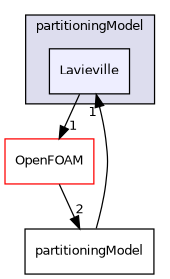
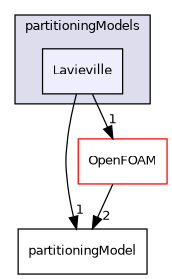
cluster "partitioningModel": label "partitioningModel" -> "partitioningModels"
edge "partitioningModel" -> "Lavieville": reversed
